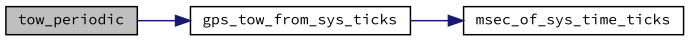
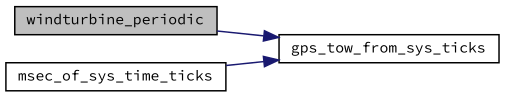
node "tow_periodic": label "tow_periodic" -> "windturbine_periodic"
edge "gps_tow_from_sys_ticks" -> "msec_of_sys_time_ticks": reversed
